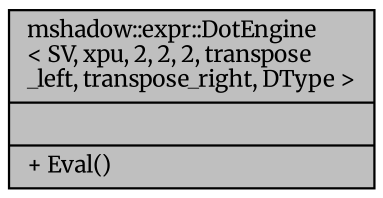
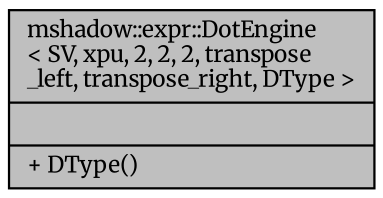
node "mshadow::expr::DotEngine": text "+ Eval()" -> "+ DType()"
